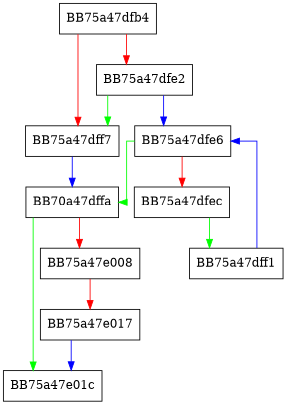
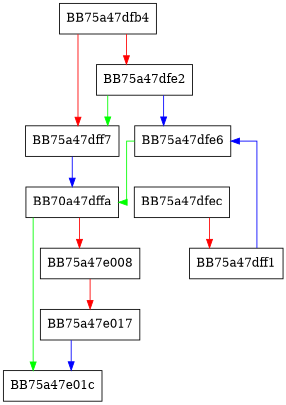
edge "BB75a47dfe6" -> "BB75a47dfec": removed
edge "BB75a47dfec" -> "BB75a47dff1": color green -> red
